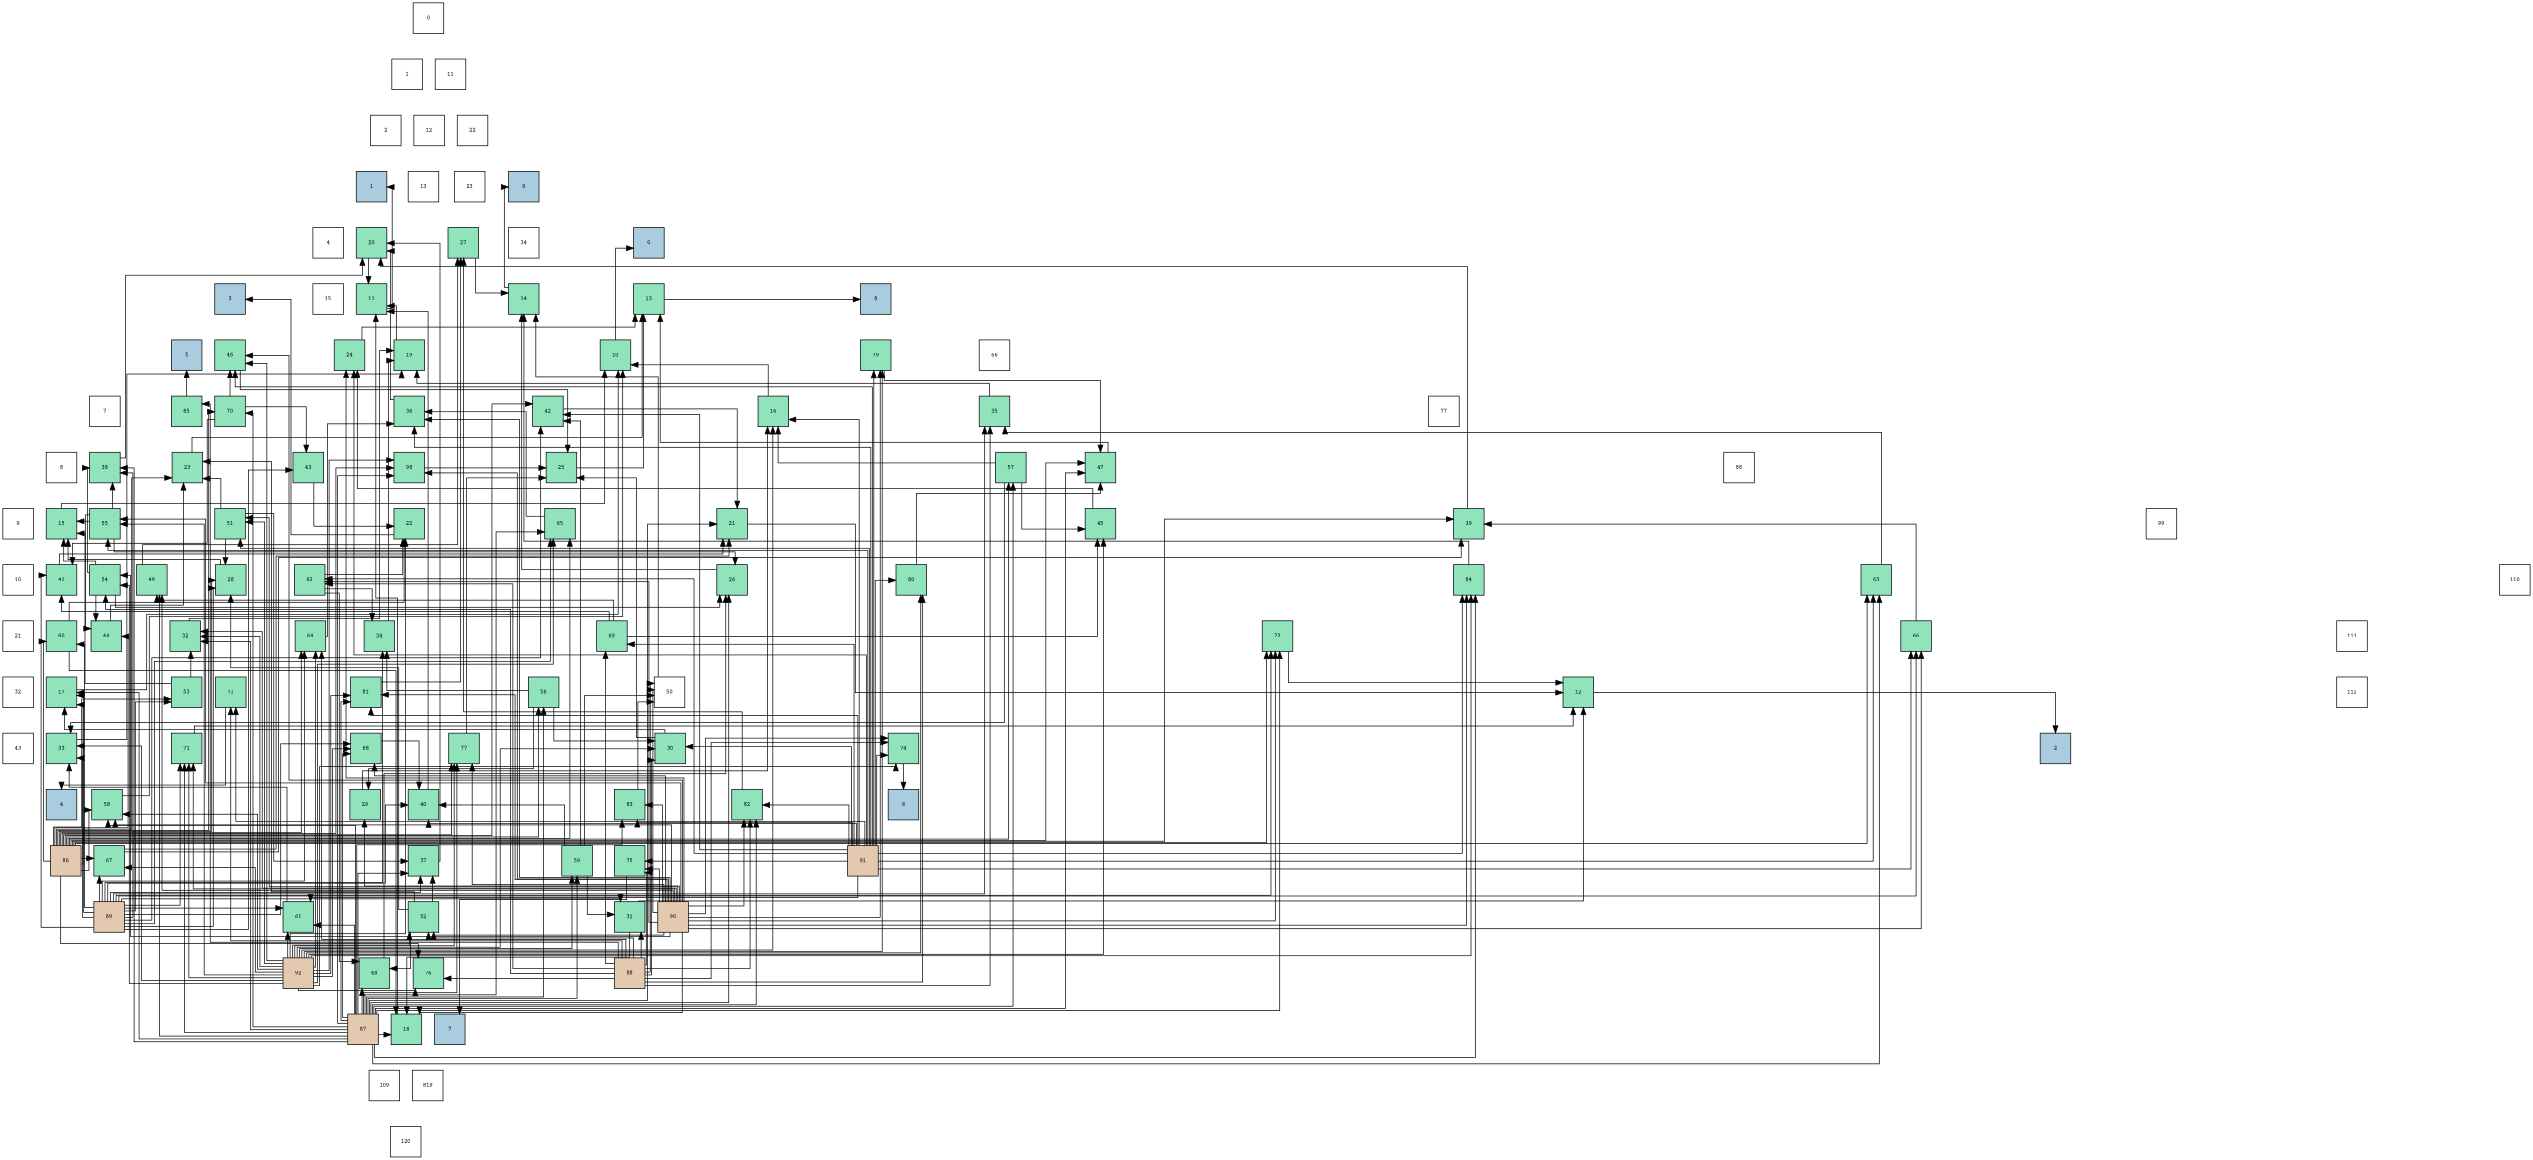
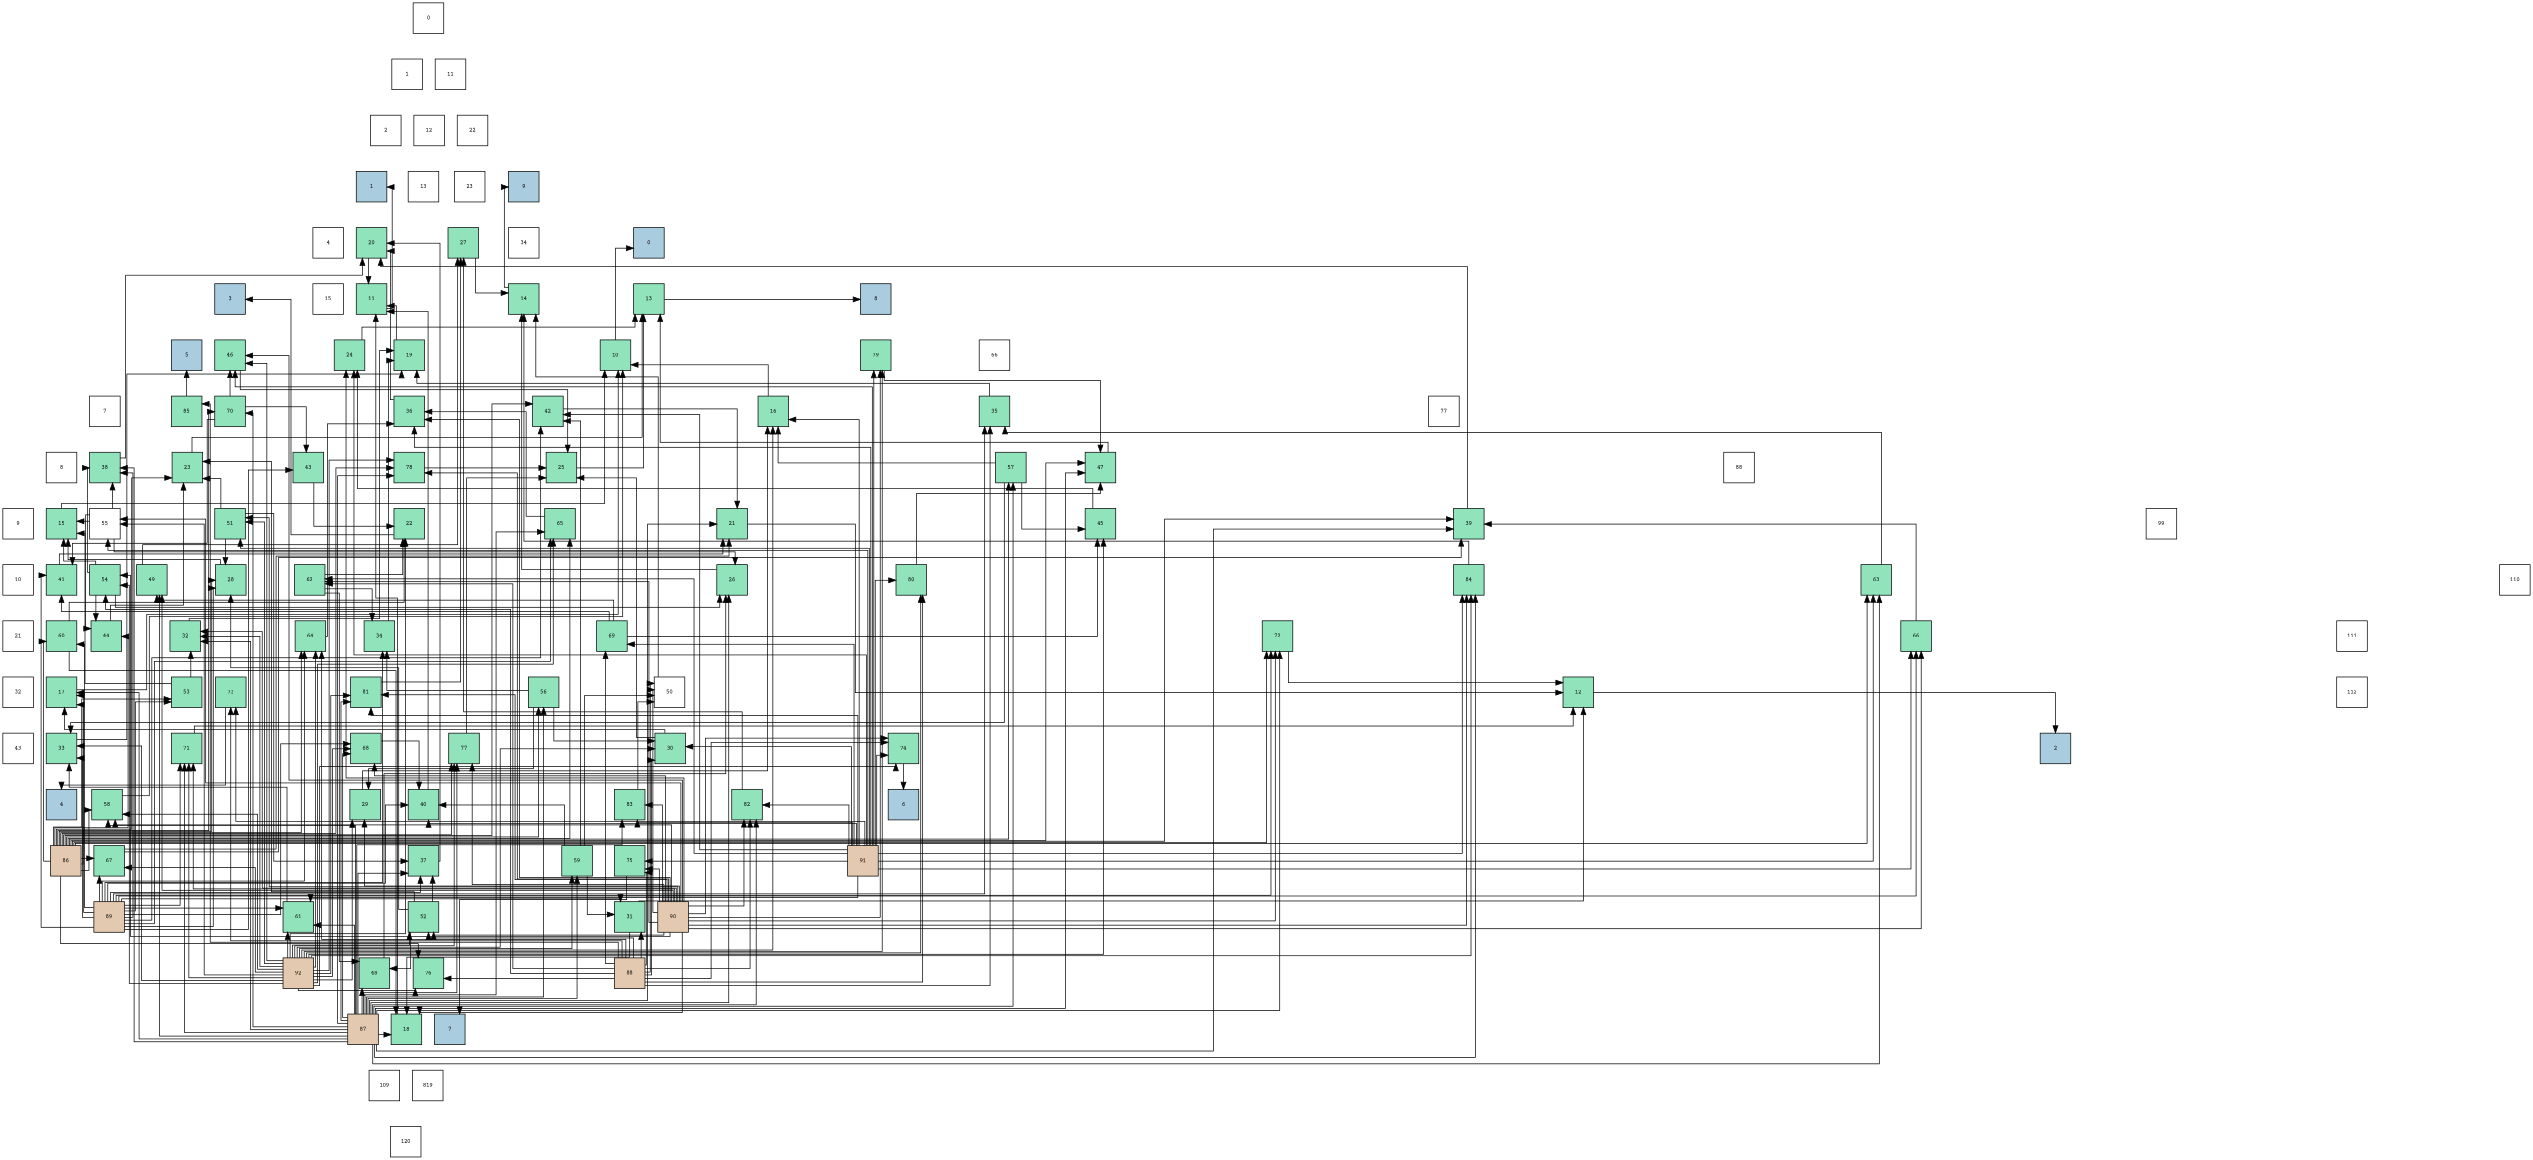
node "98": label "98" -> "78"
node "55": fillcolor #91e3bb -> #ffffff
edge "92" -> "29": added
edge "87" -> "39": added
